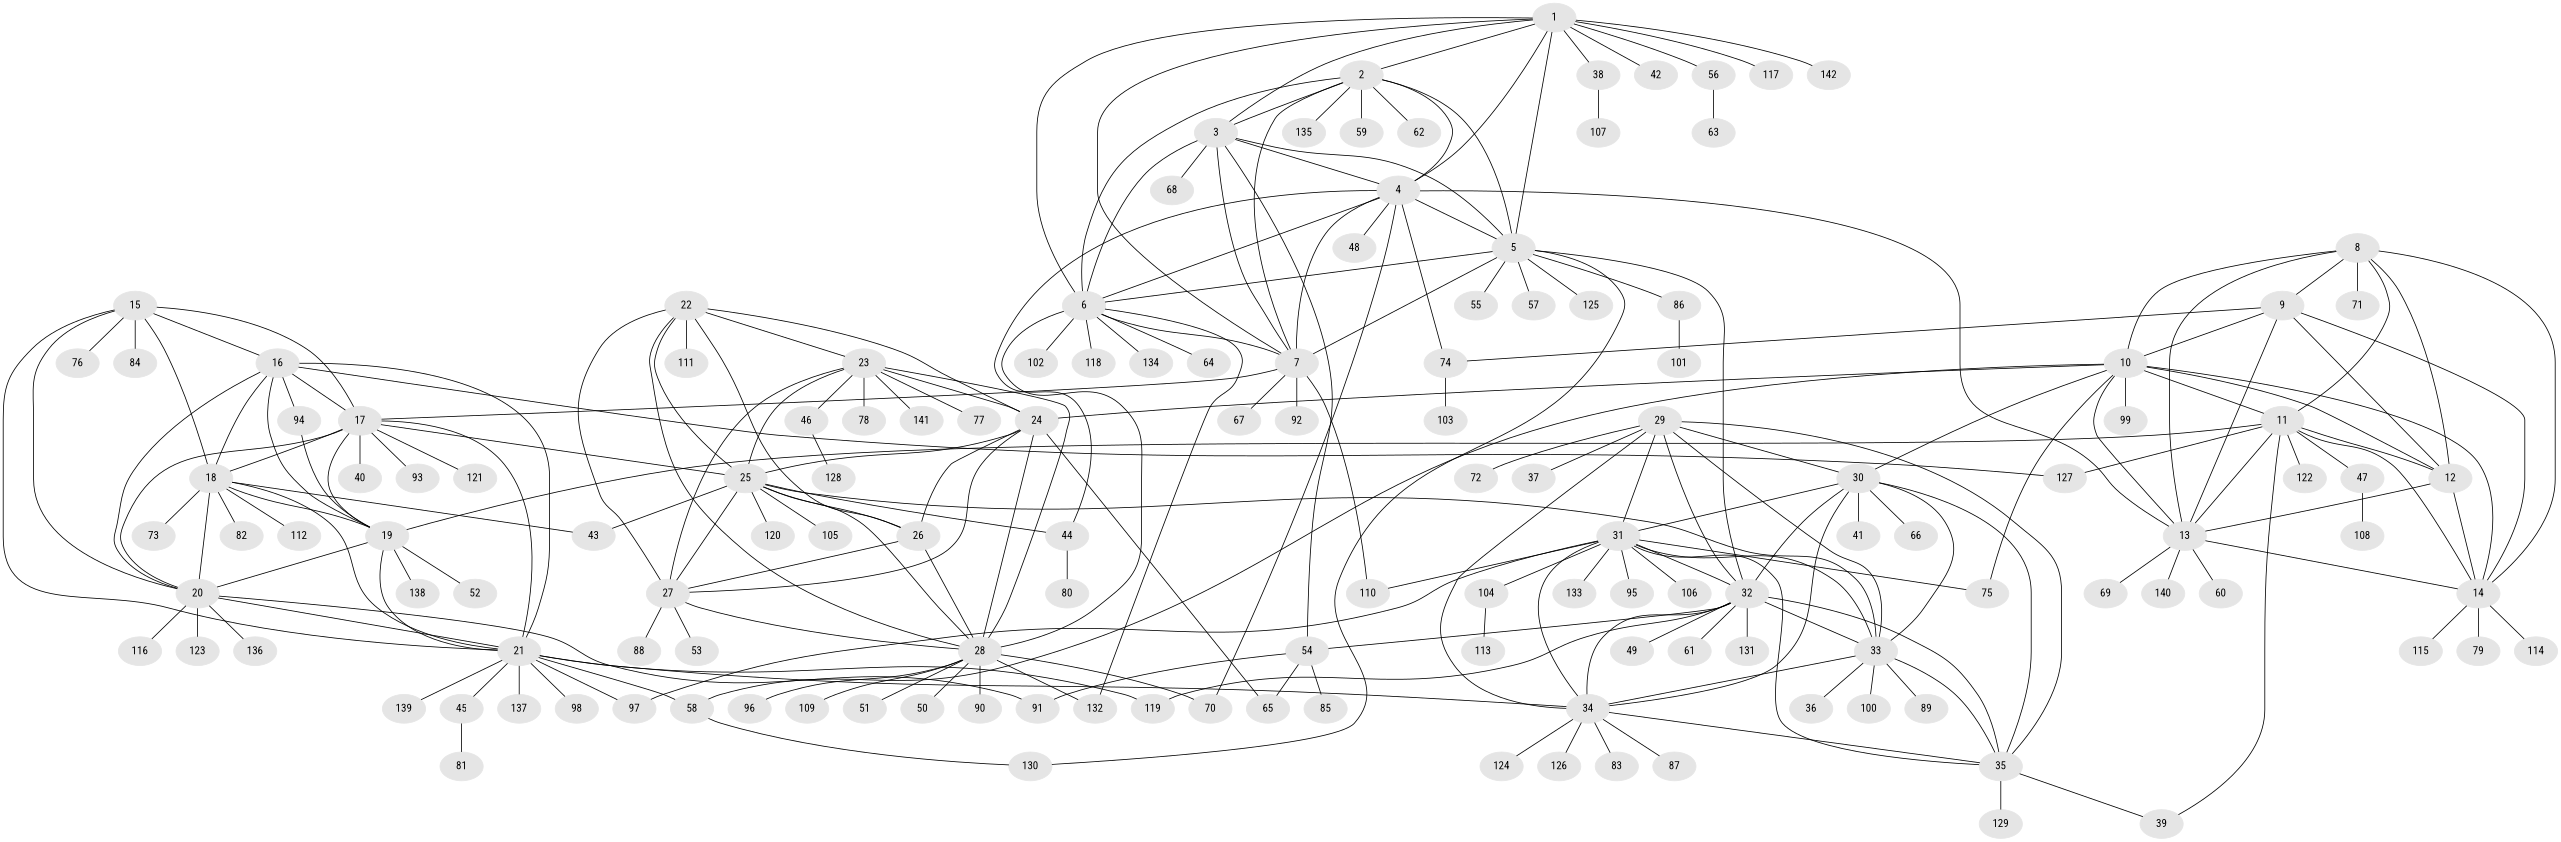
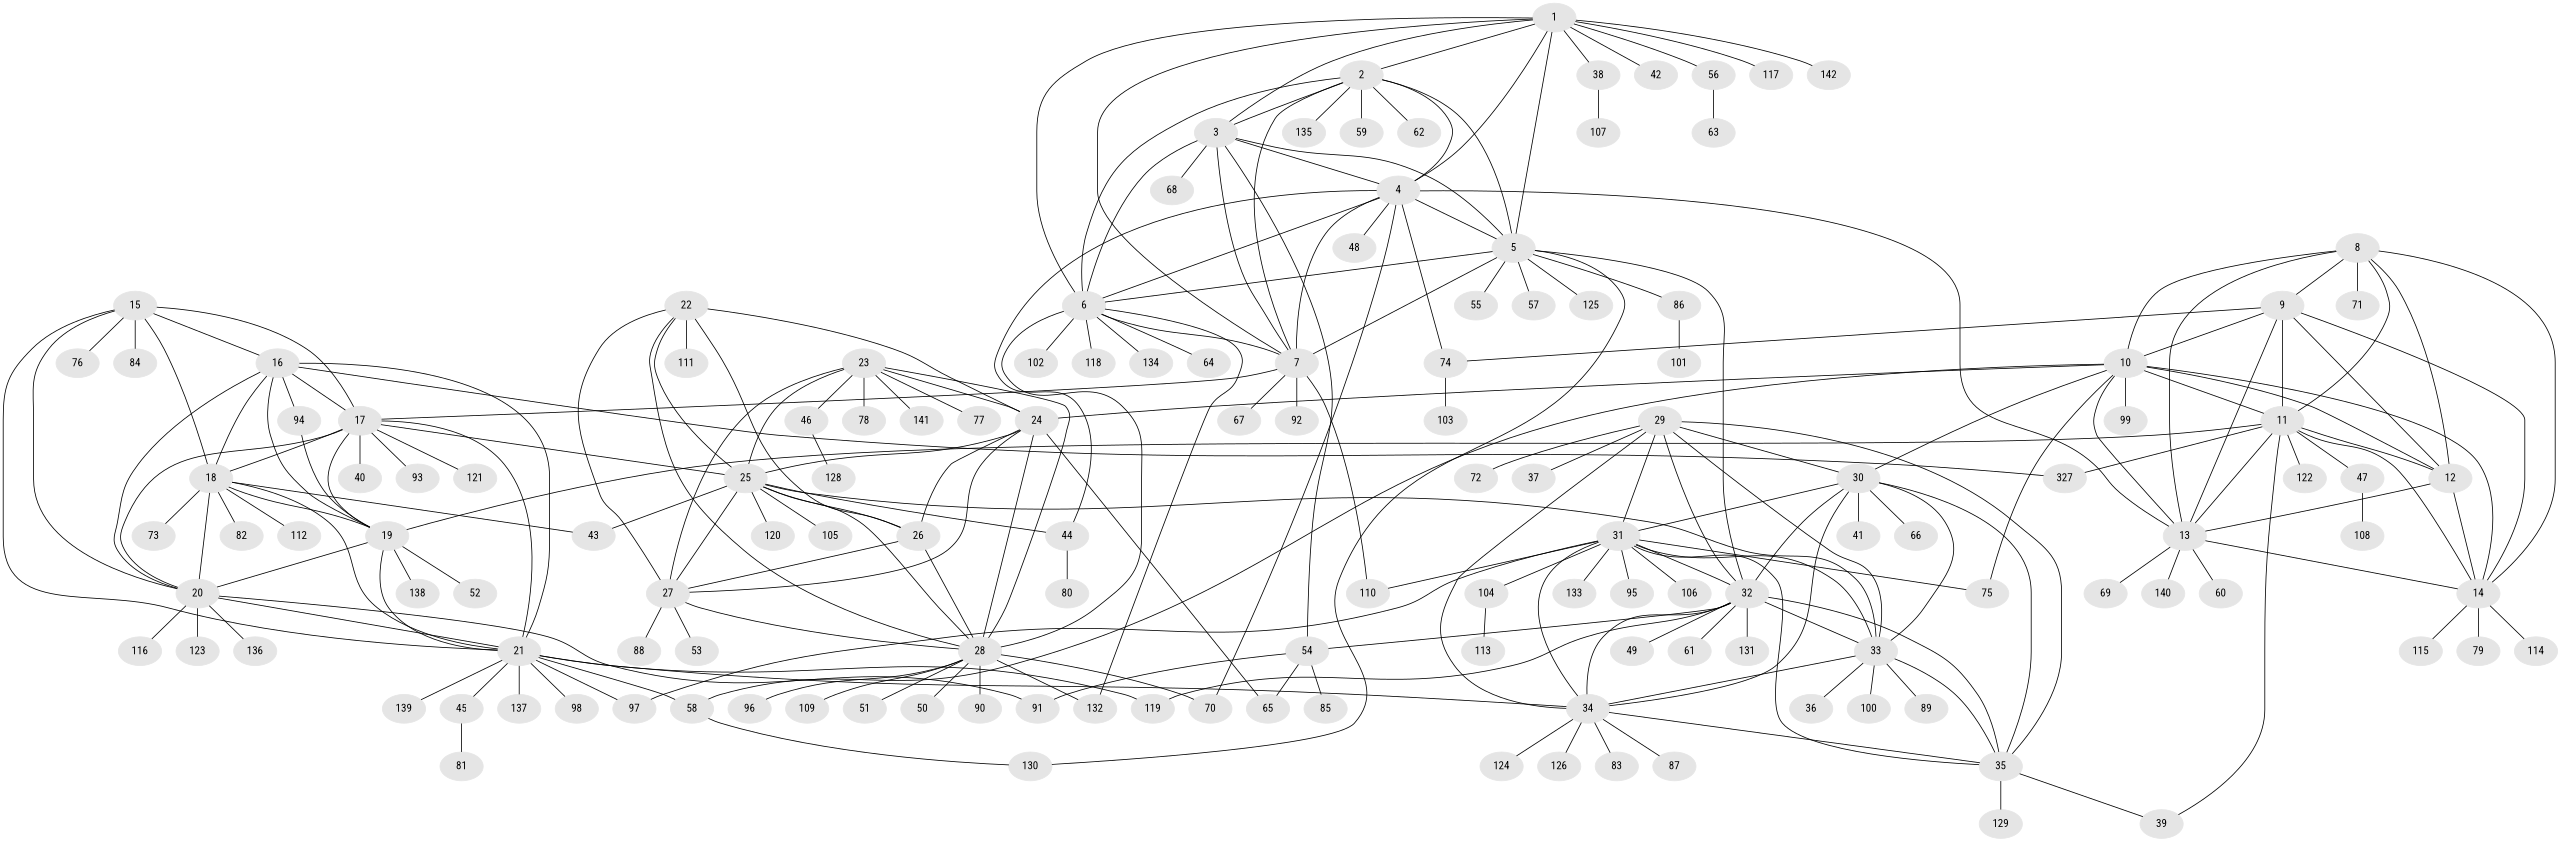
edge "22" -- "23": removed
edge "9" -- "11": added
node "127": label "127" -> "327"
